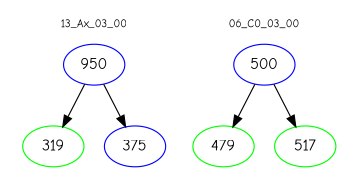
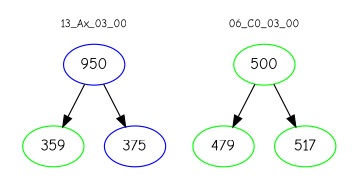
node "500": color blue -> green
node "319": label "319" -> "359"
